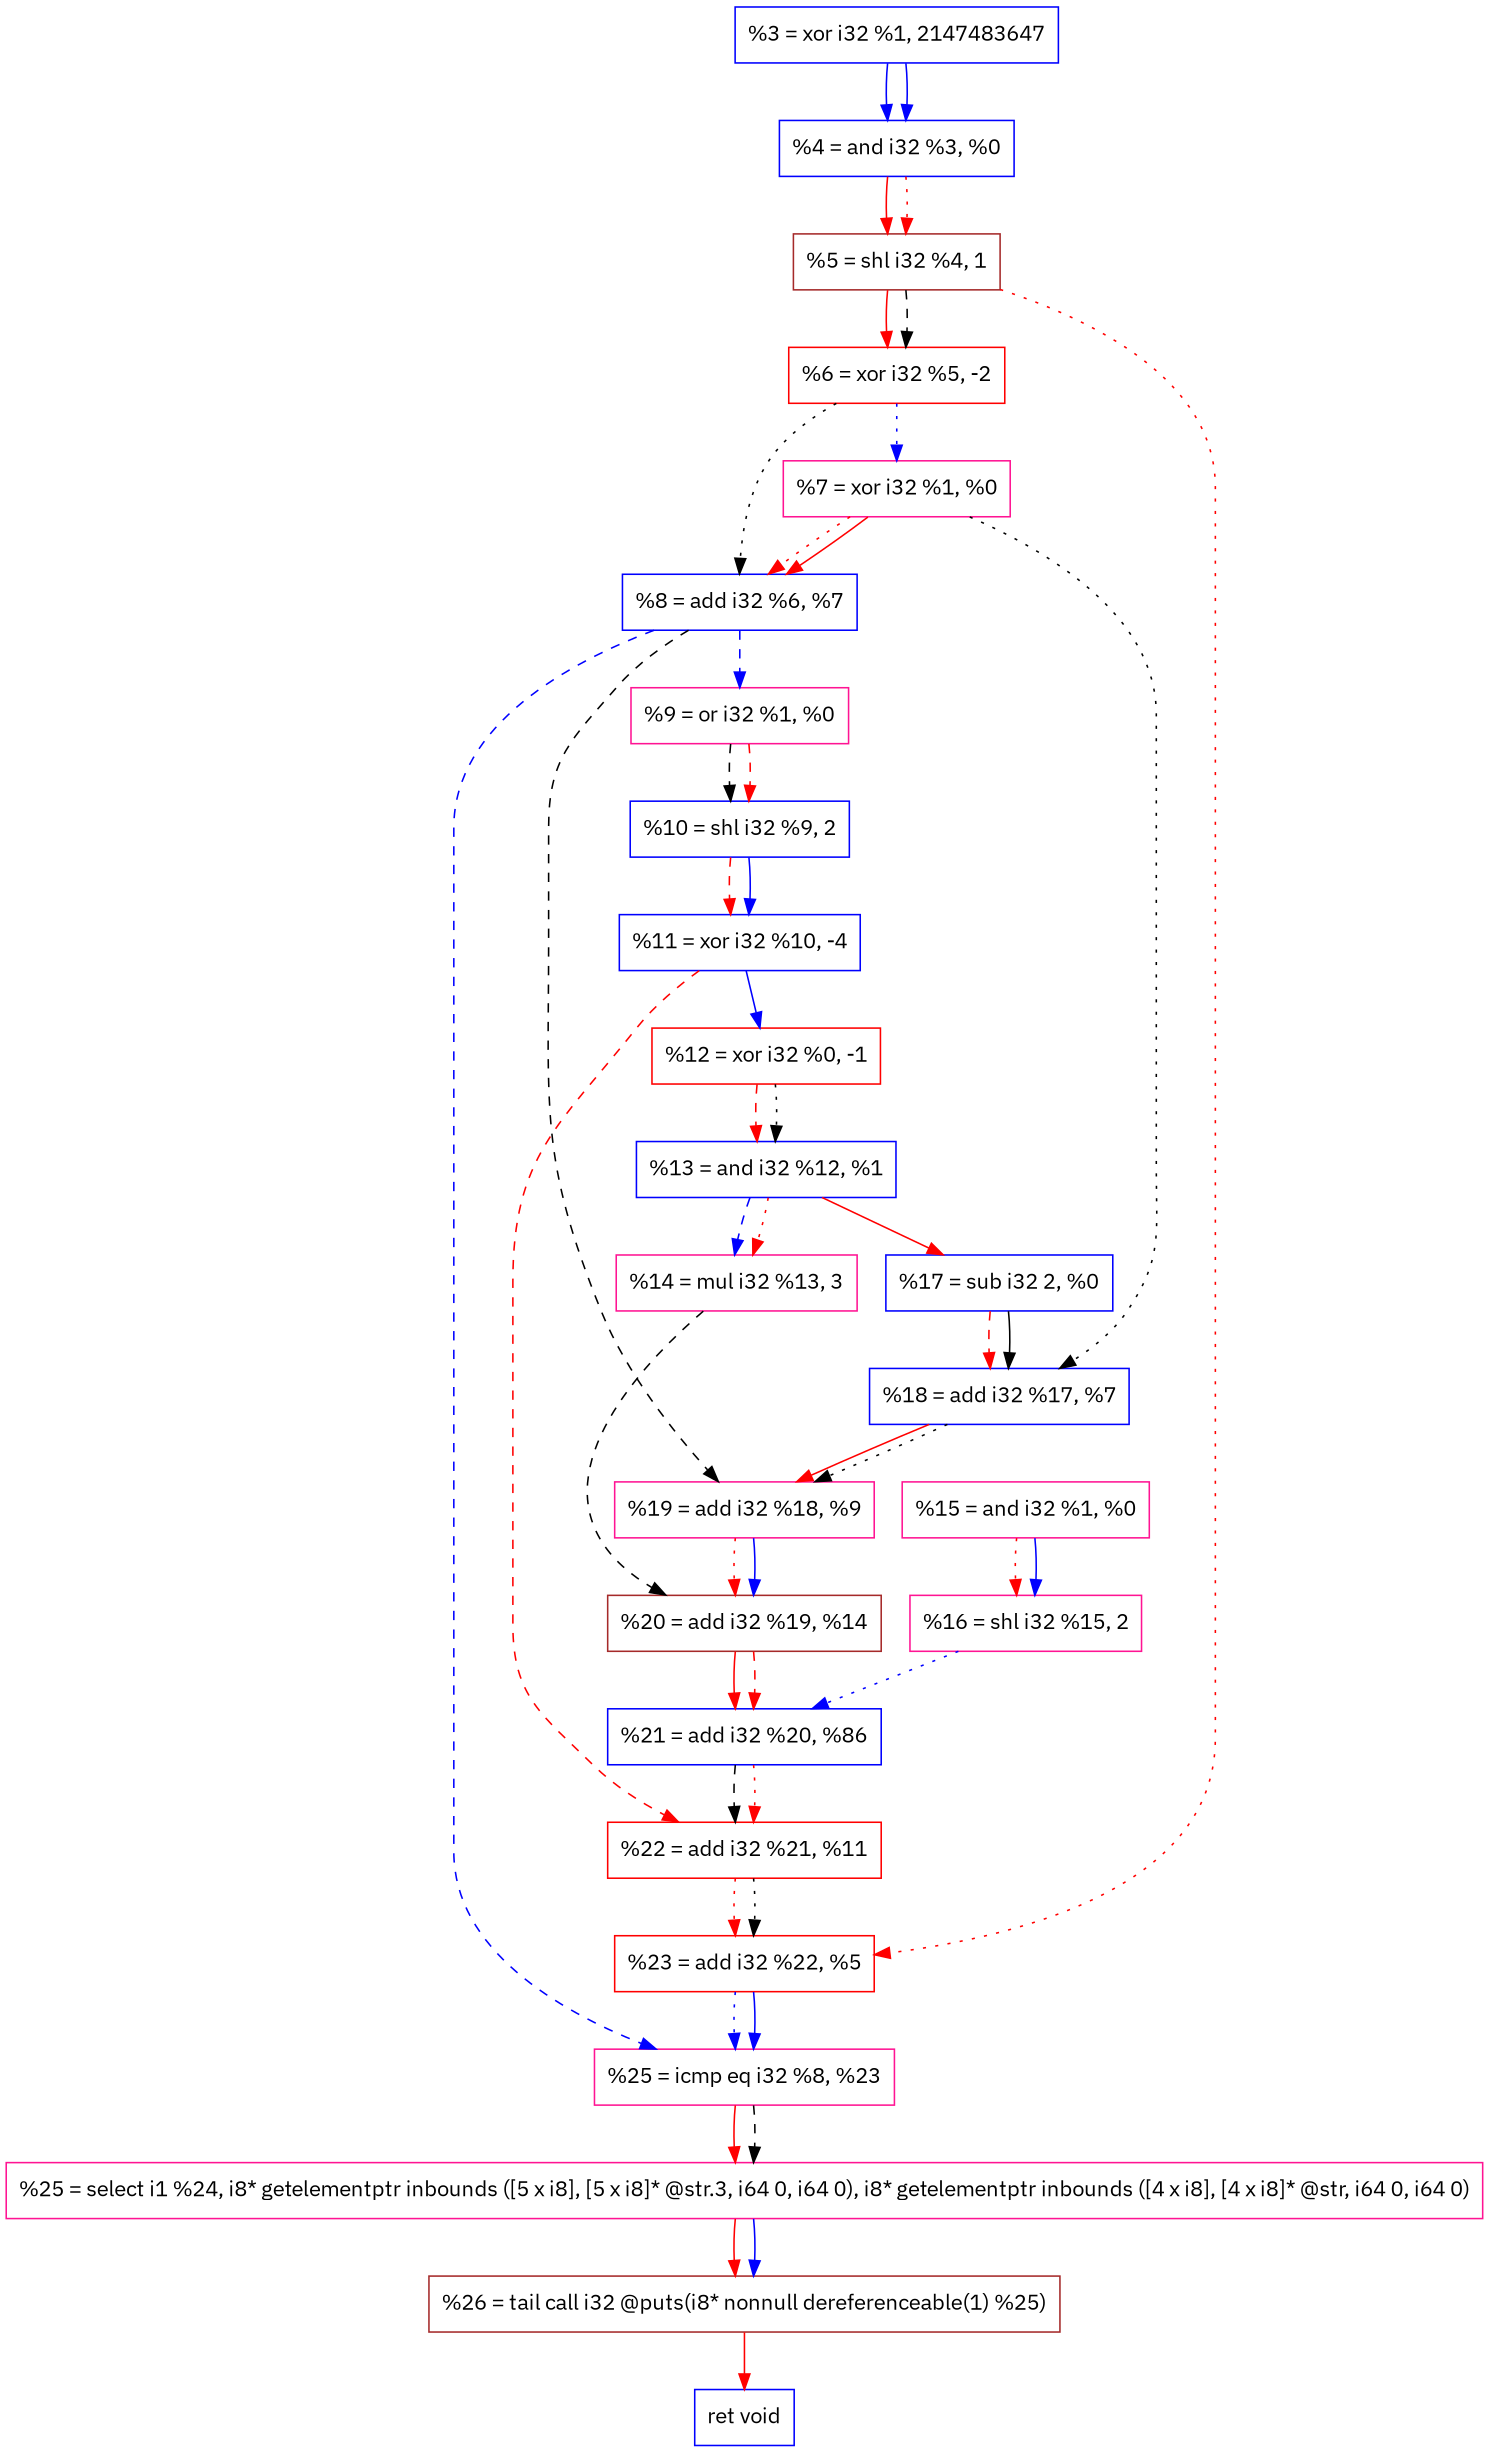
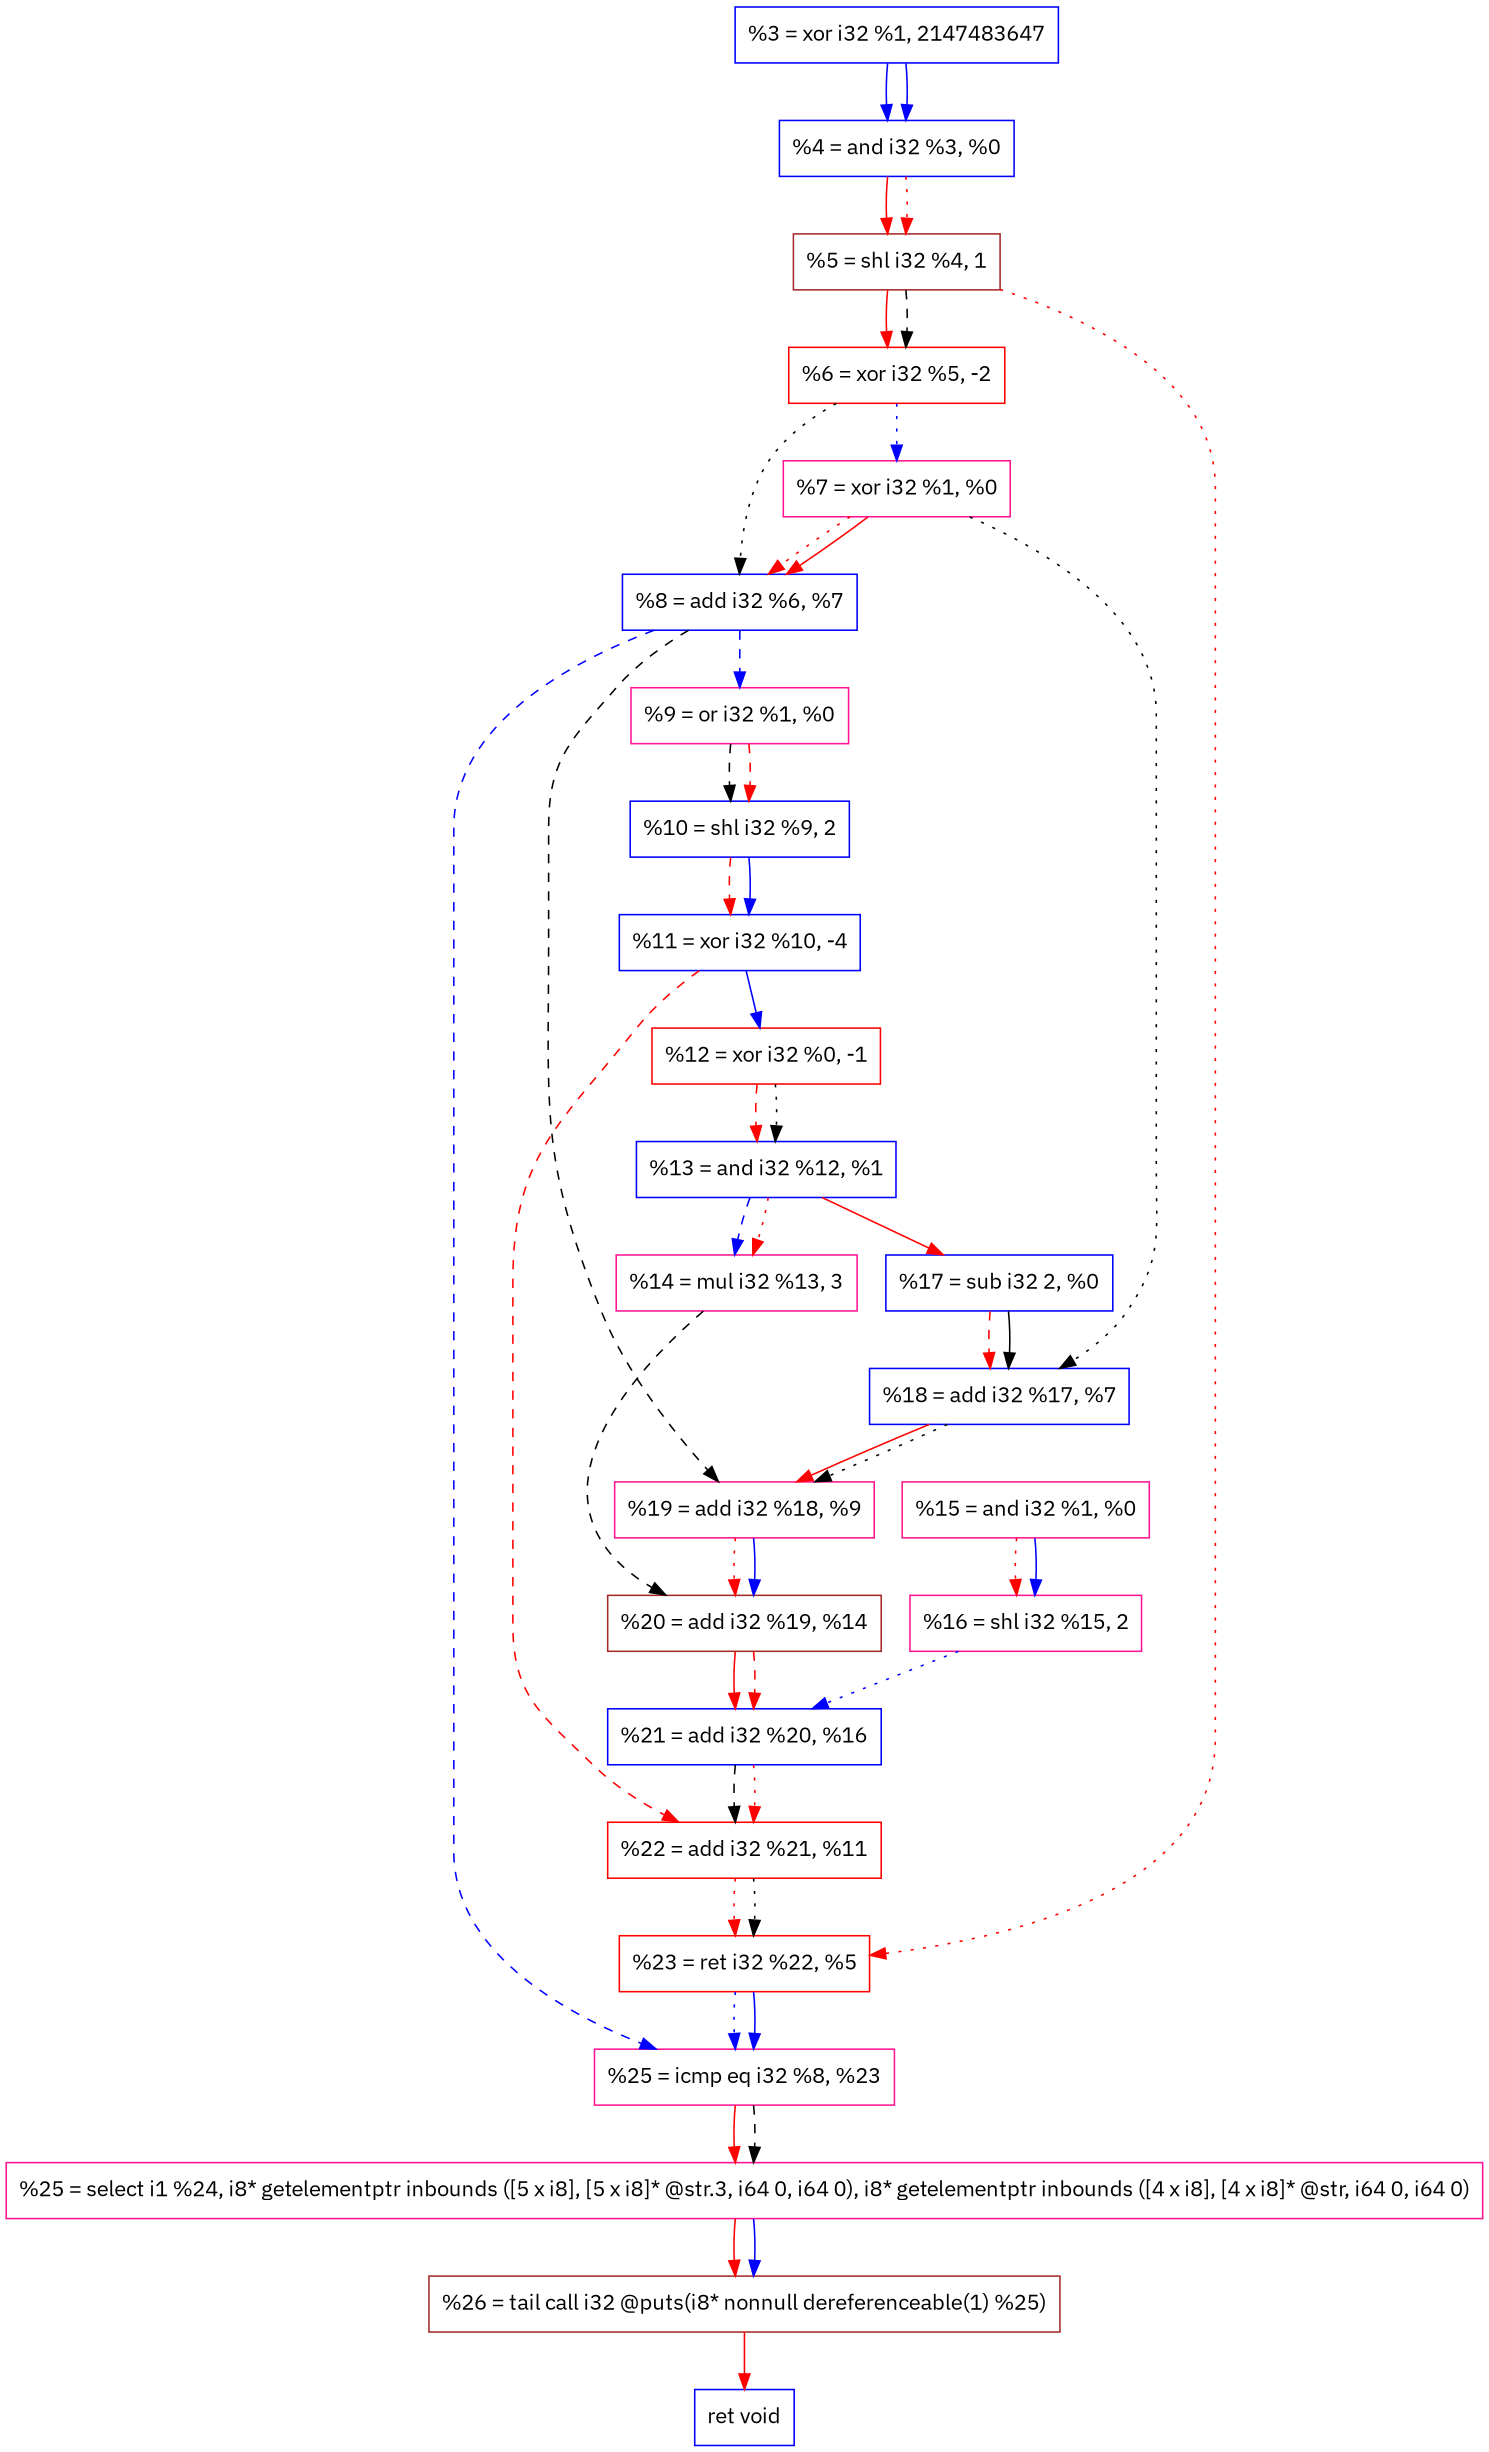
node "%21 = add i32 %20, %86": label "%21 = add i32 %20, %86" -> "%21 = add i32 %20, %16"
node "%23 = add i32 %22, %5": label "%23 = add i32 %22, %5" -> "%23 = ret i32 %22, %5"
